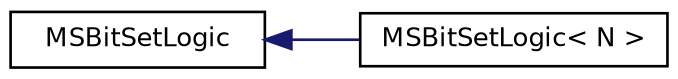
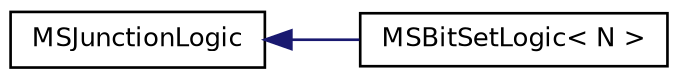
node "MSBitSetLogic": label "MSBitSetLogic" -> "MSJunctionLogic"
